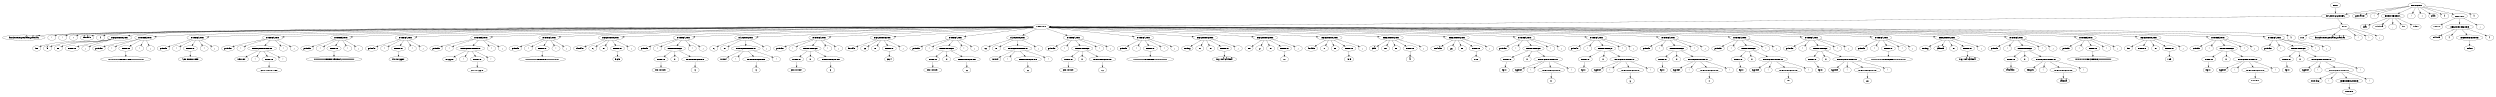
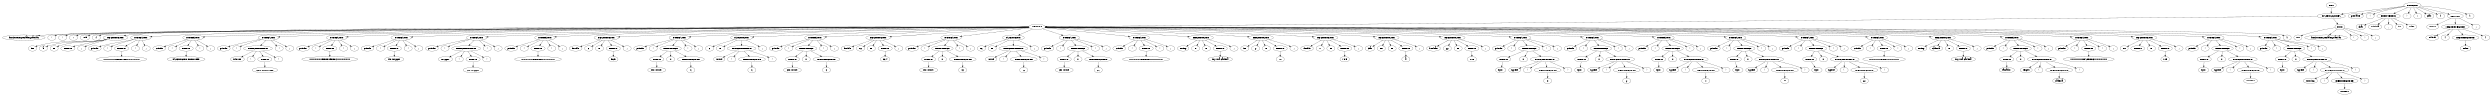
node "tamaño": label "tamaño" -> "void"
node "SIN TOLOWER": label "SIN TOLOWER" -> "ASIGNACION TOLOWER"
node "------------------LENGTH-------------------": label "------------------LENGTH-------------------" -> "------------------RUN-------------------"
